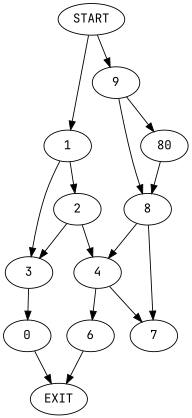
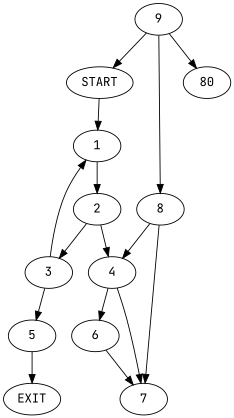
edge "START" -> "9": reversed
edge "80" -> "8": removed
edge "1" -> "3": reversed
node "0": label "0" -> "5"
edge "6" -> "EXIT": now "6" -> "7"
